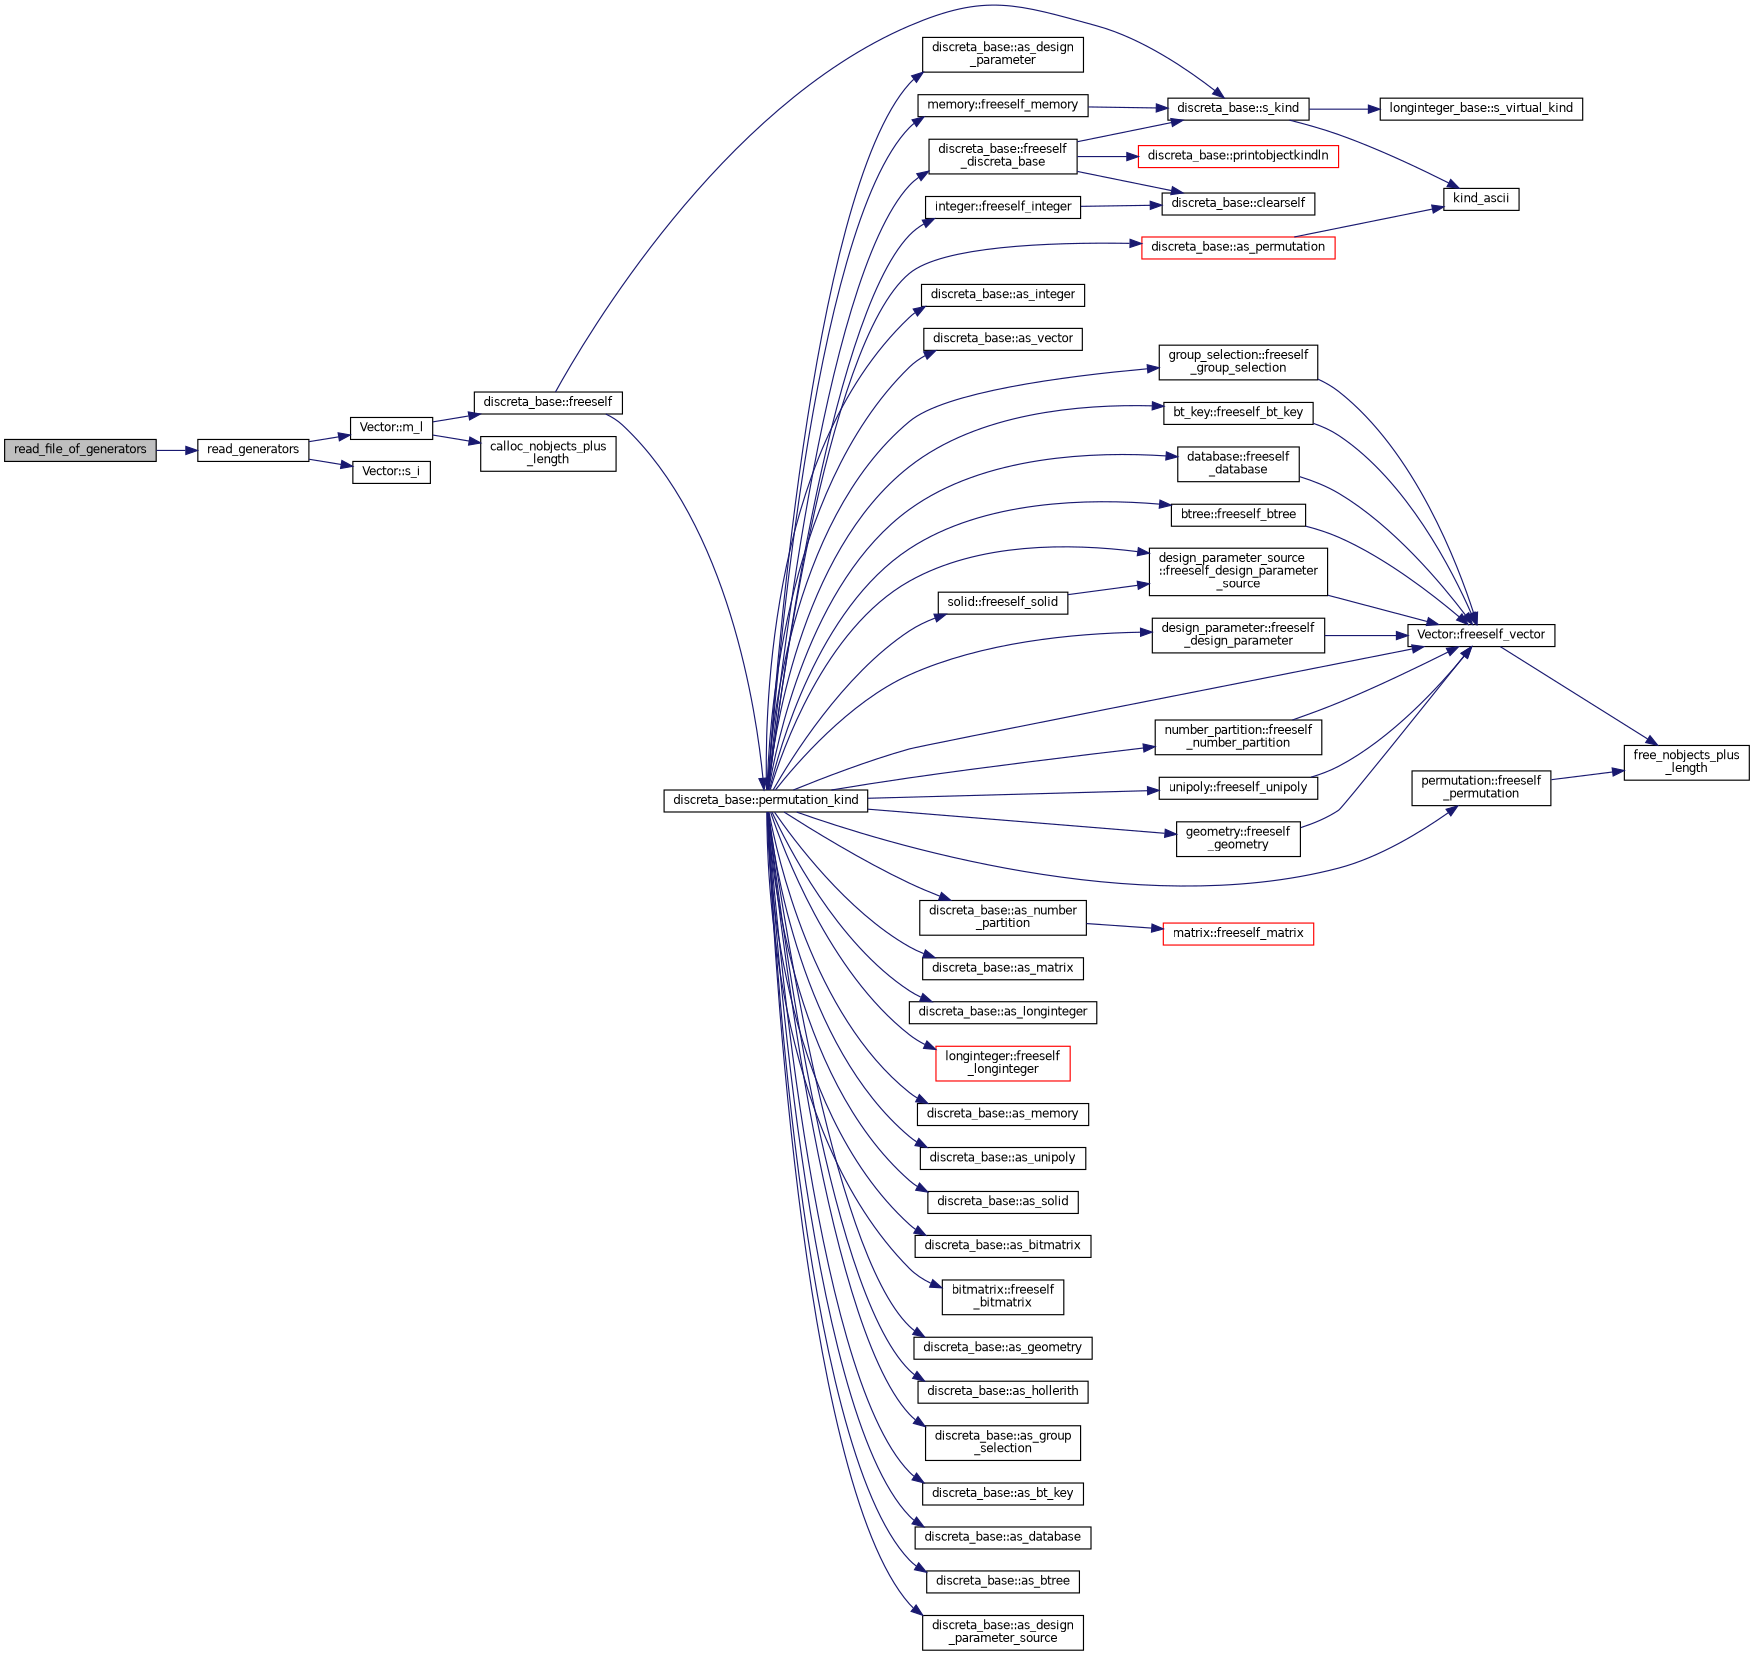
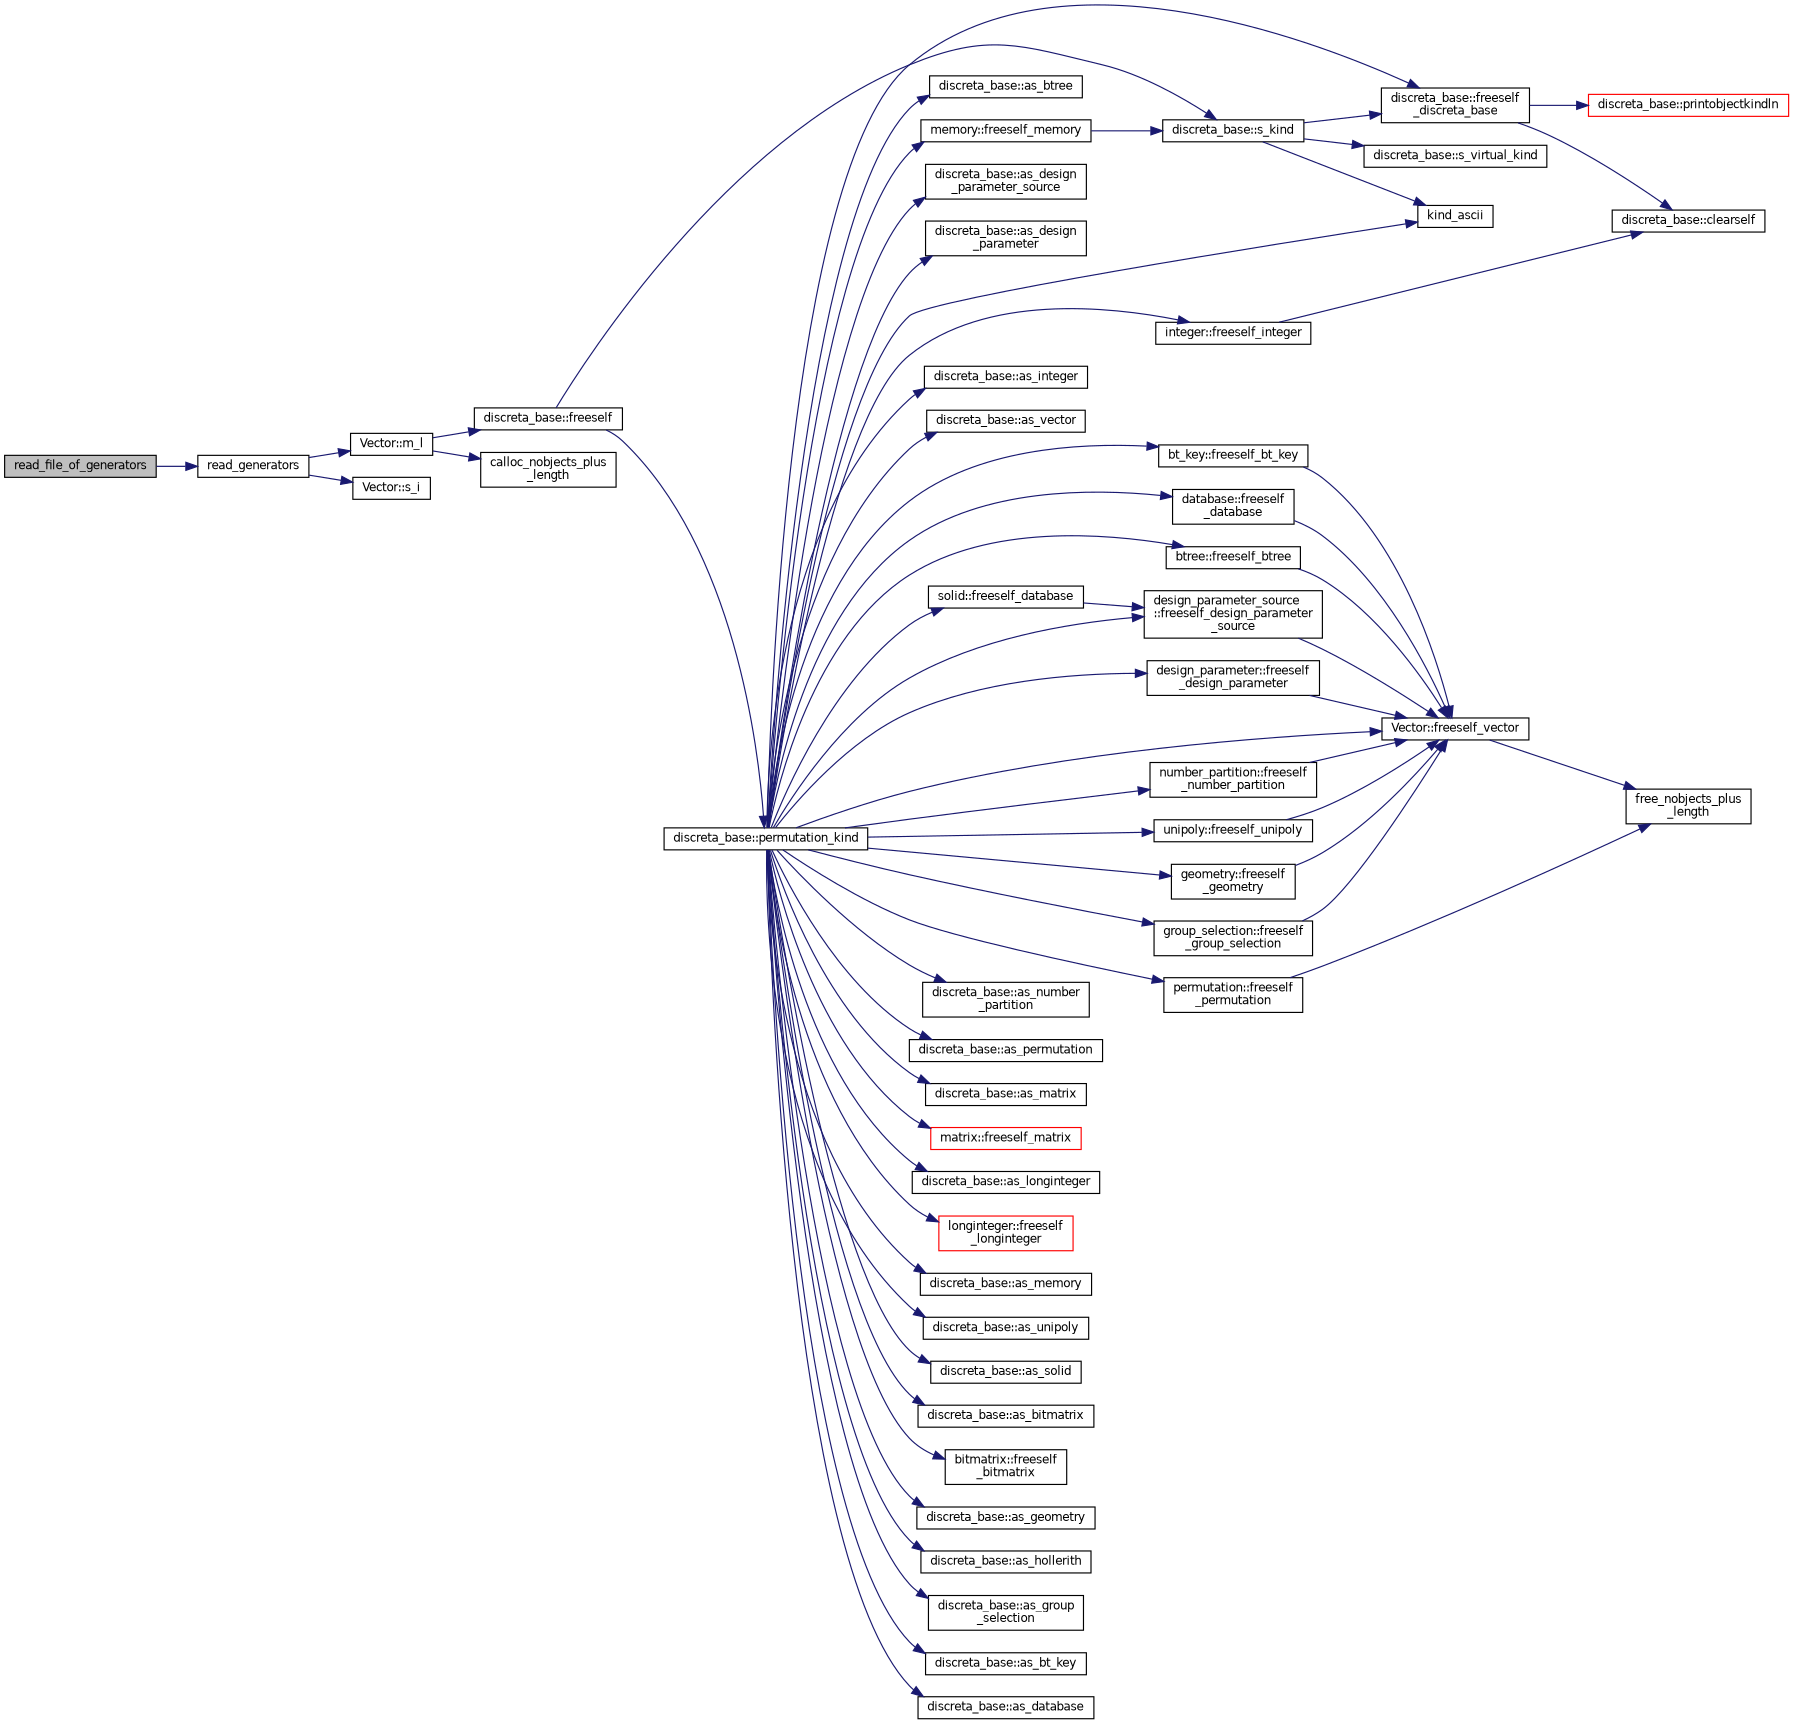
node "longinteger_base::s_virtual_kind": label "longinteger_base::s_virtual_kind" -> "discreta_base::s_virtual_kind"
edge "discreta_base::freeself _discreta_base" -> "discreta_base::s_kind": reversed
edge "discreta_base::as_permutation" -> "kind_ascii": now "discreta_base::permutation_kind" -> "kind_ascii"
node "discreta_base::as_permutation": color red -> black
node "solid::freeself_solid": label "solid::freeself_solid" -> "solid::freeself_database"
edge "discreta_base::as_number _partition" -> "matrix::freeself_matrix": now "discreta_base::permutation_kind" -> "matrix::freeself_matrix"
